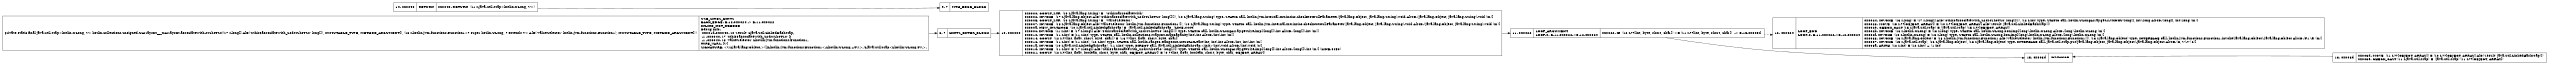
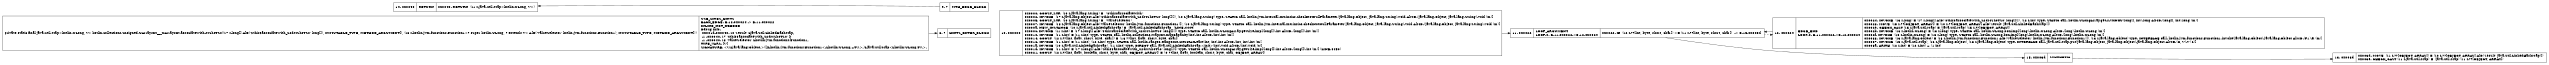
edge "14: 0x0040" -> "9: ?": reversed
node "12: 0x0024": text "LOOP_END" -> "EDGE_END"
edge "12: 0x0024" -> "11: 0x0022": added
edge "8: ?" -> "10: 0x0000": removed
edge "13: 0x003d" -> "15: 0x003d": reversed
node "15: 0x003d": text "INSTANCE" -> "SYNTHETIC"
